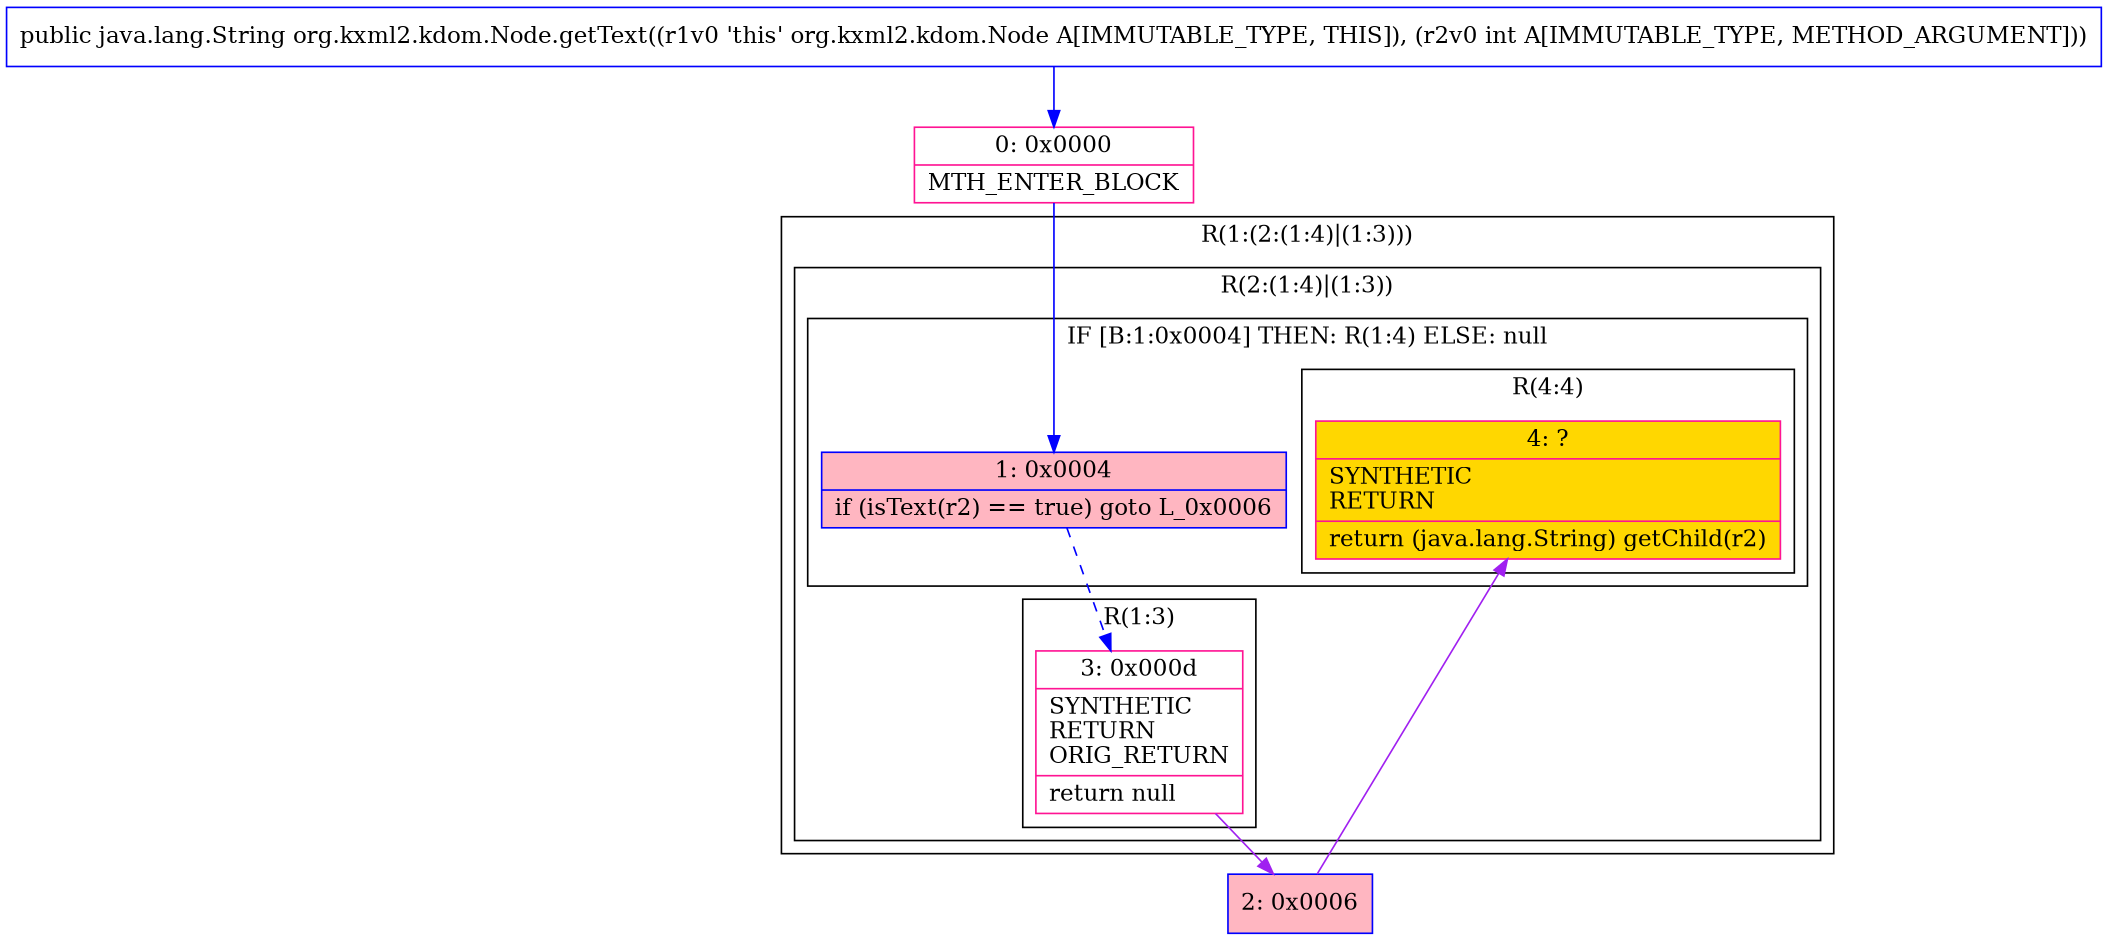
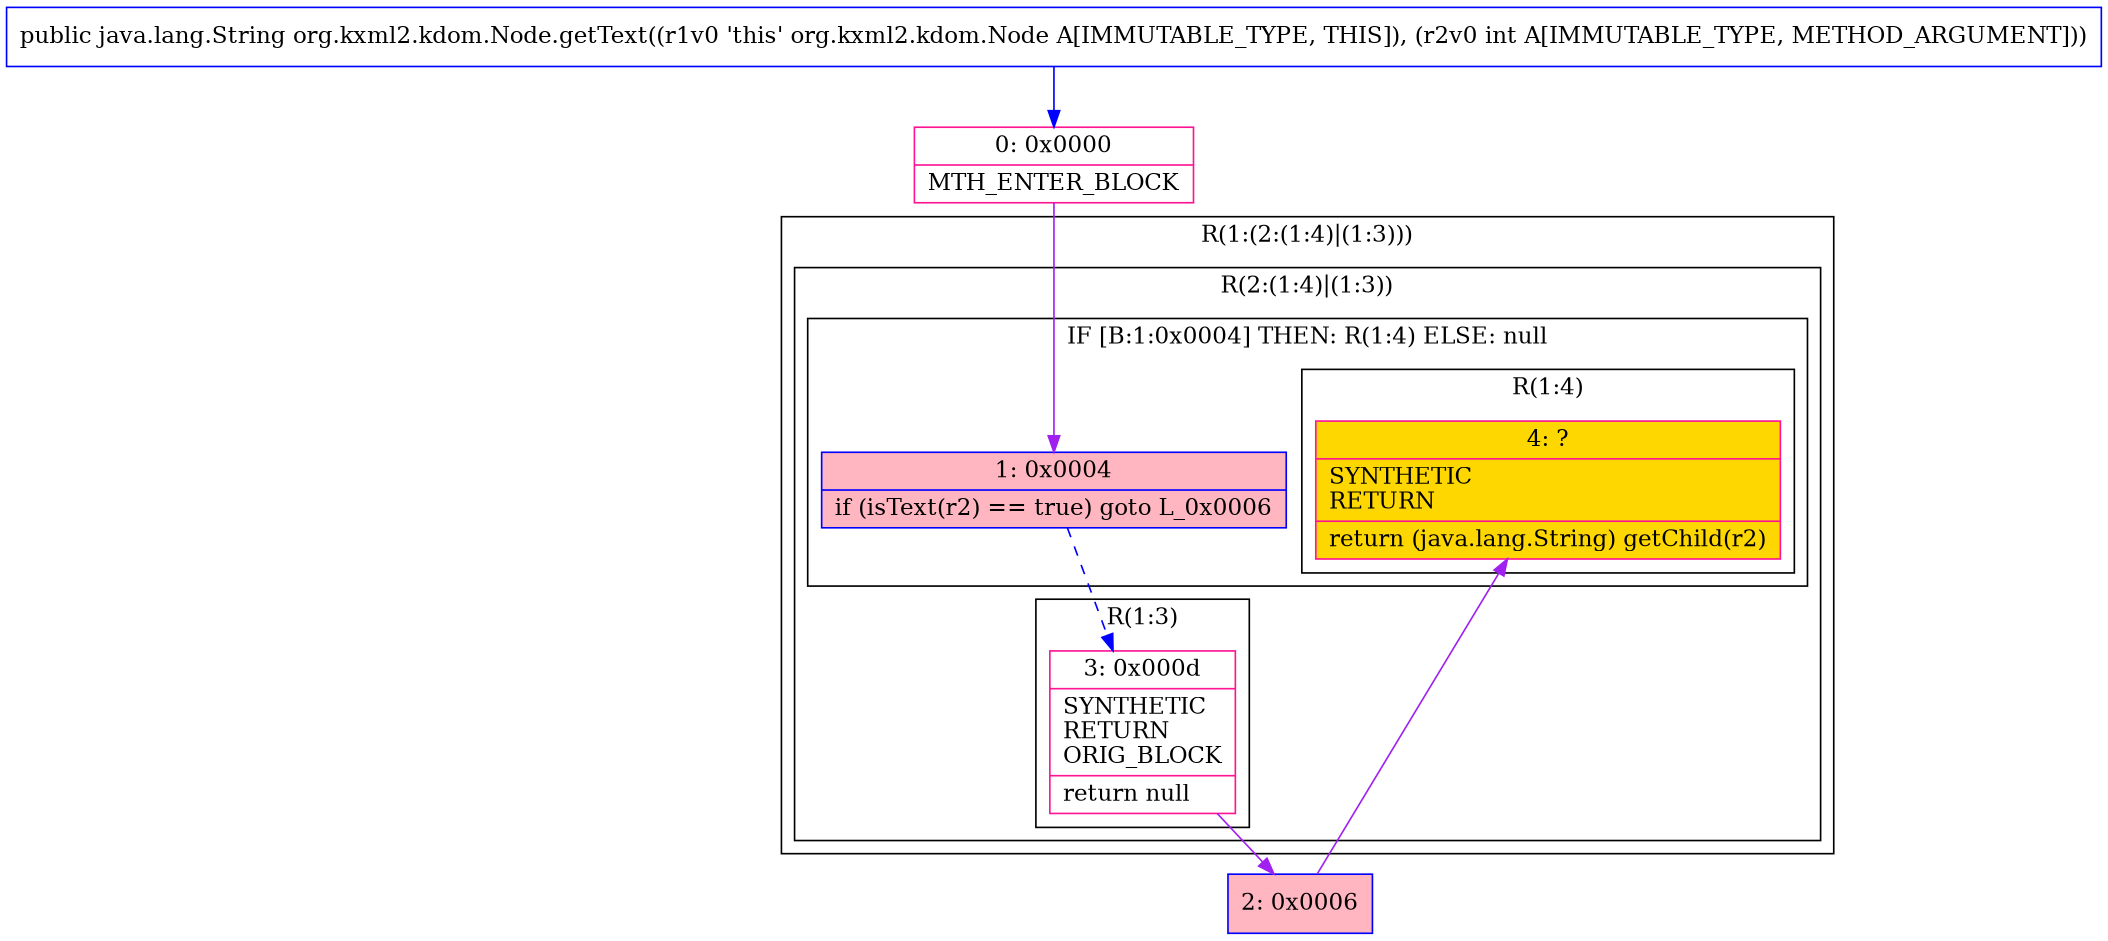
edge "0: 0x0000" -> "1: 0x0004": color blue -> purple
cluster "R(4:4)": label "R(4:4)" -> "R(1:4)"
node "3: 0x000d": text "ORIG_RETURN" -> "ORIG_BLOCK"
